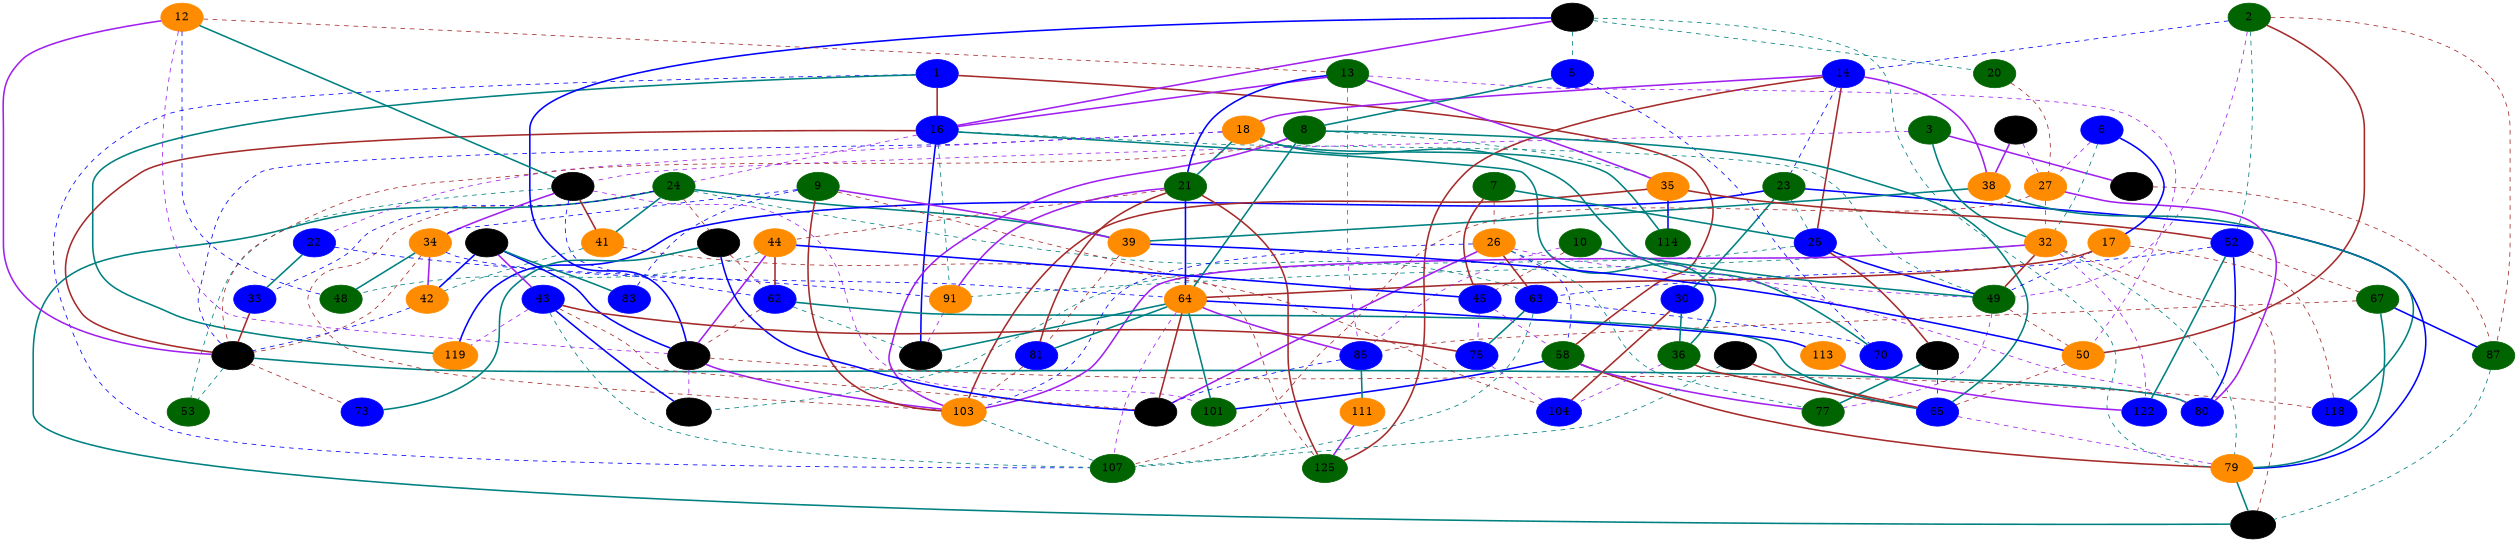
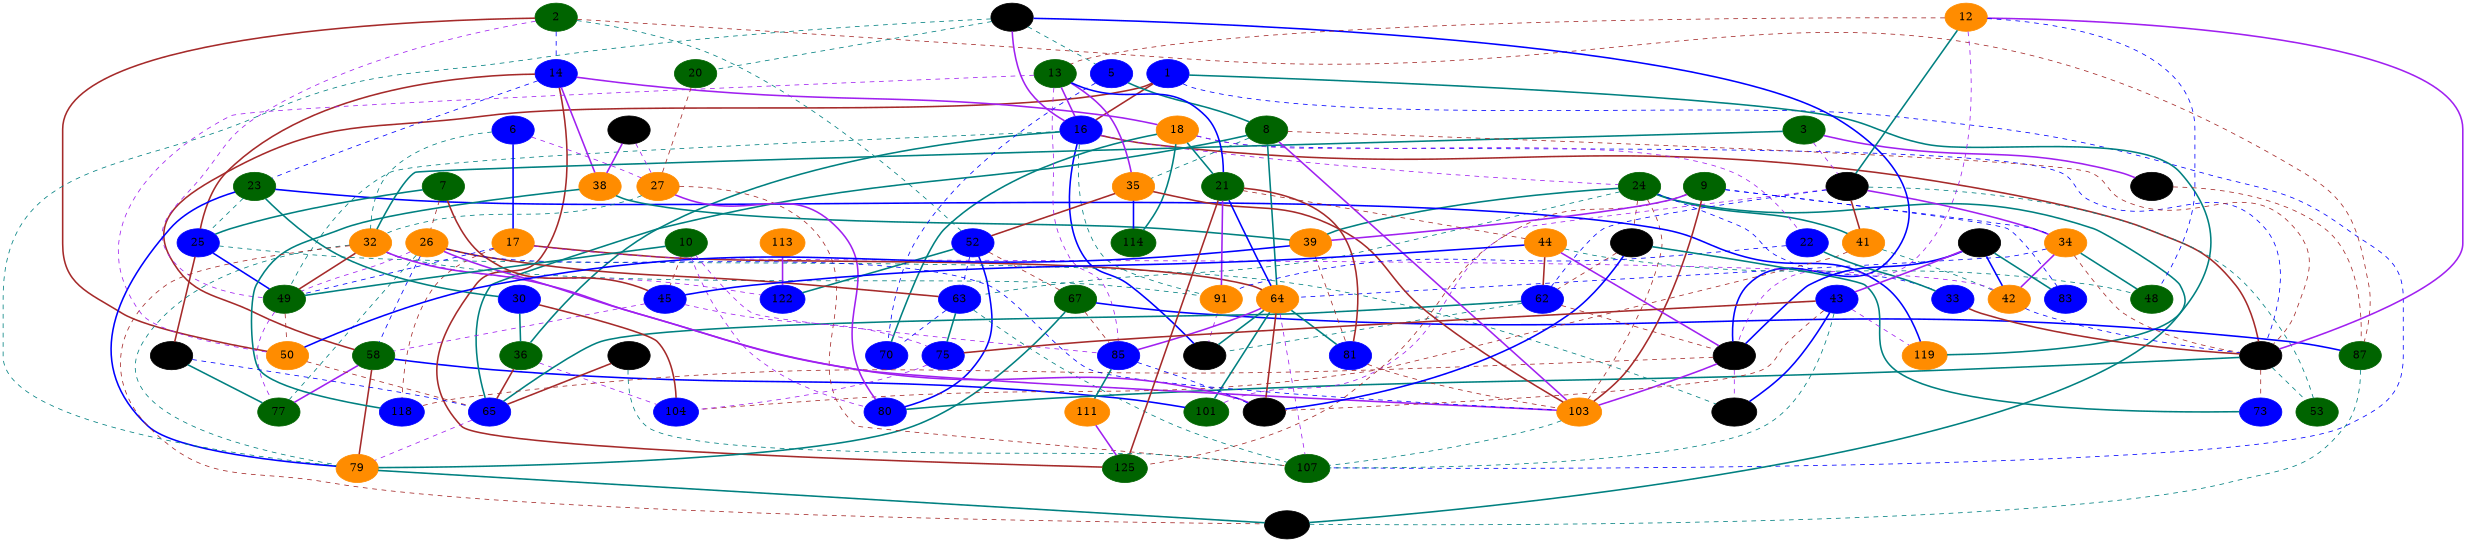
edge "17" -- "42": added
edge "64" -- "113": removed
